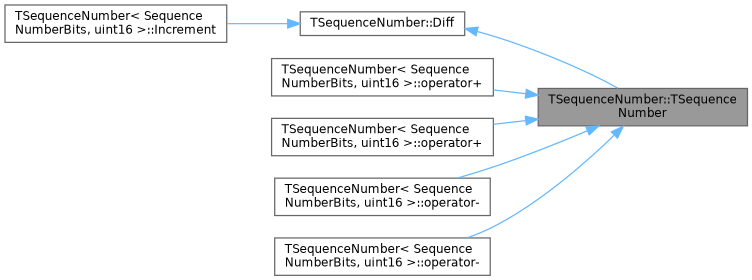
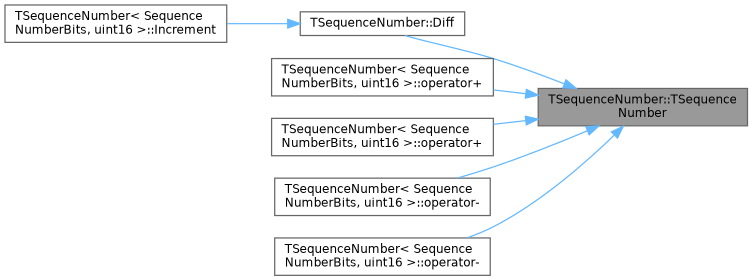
edge "TSequenceNumber::TSequence Number" -> "TSequenceNumber::Diff": reversed
